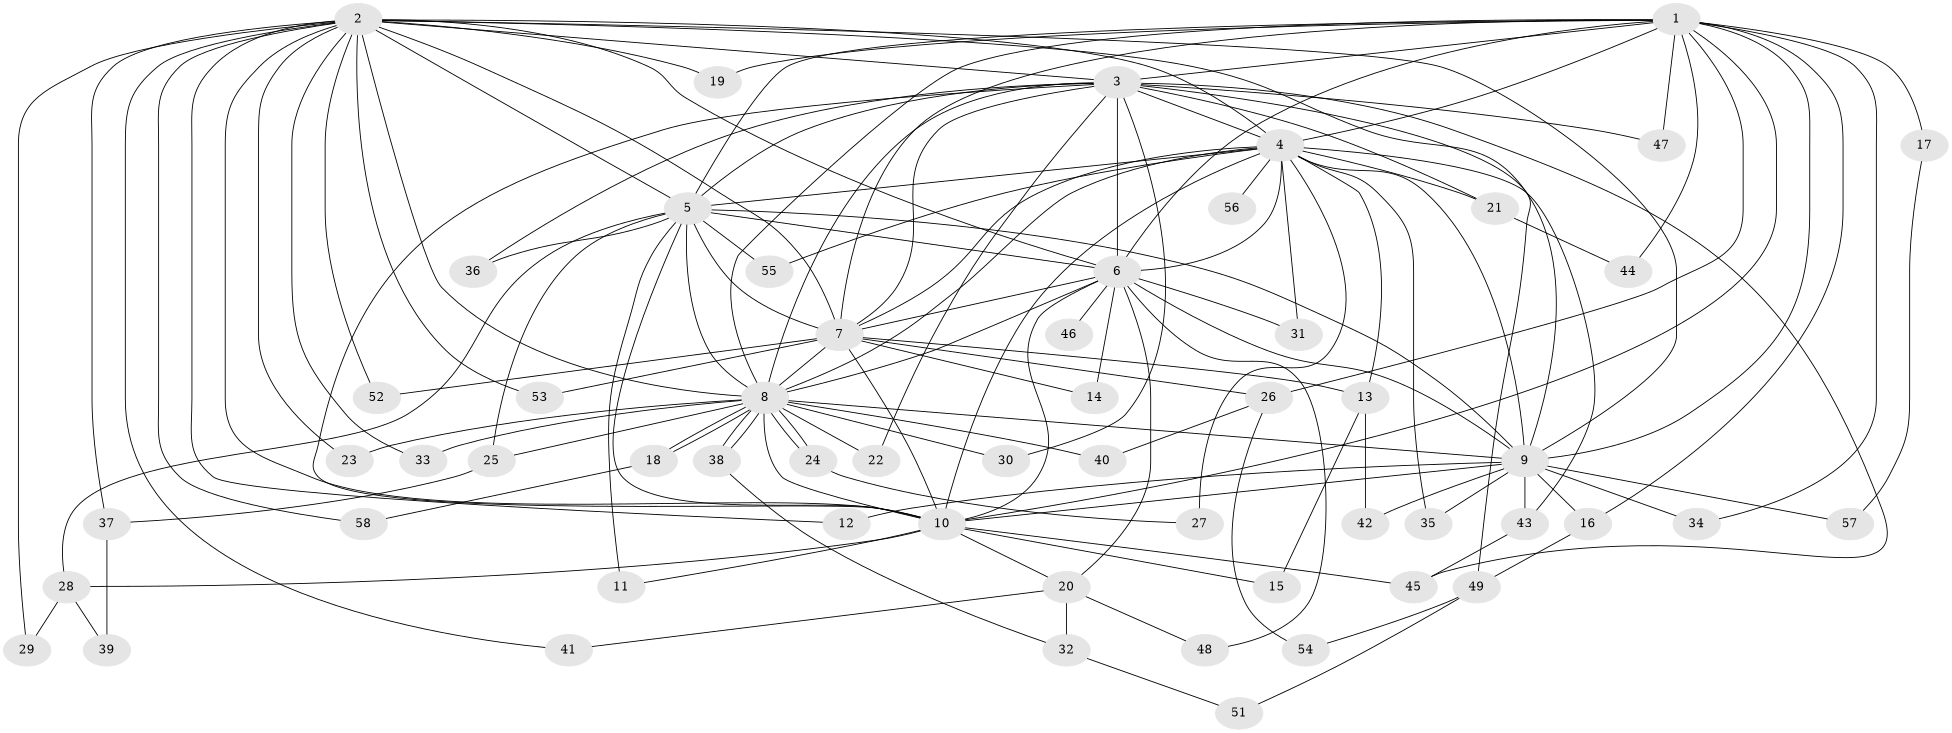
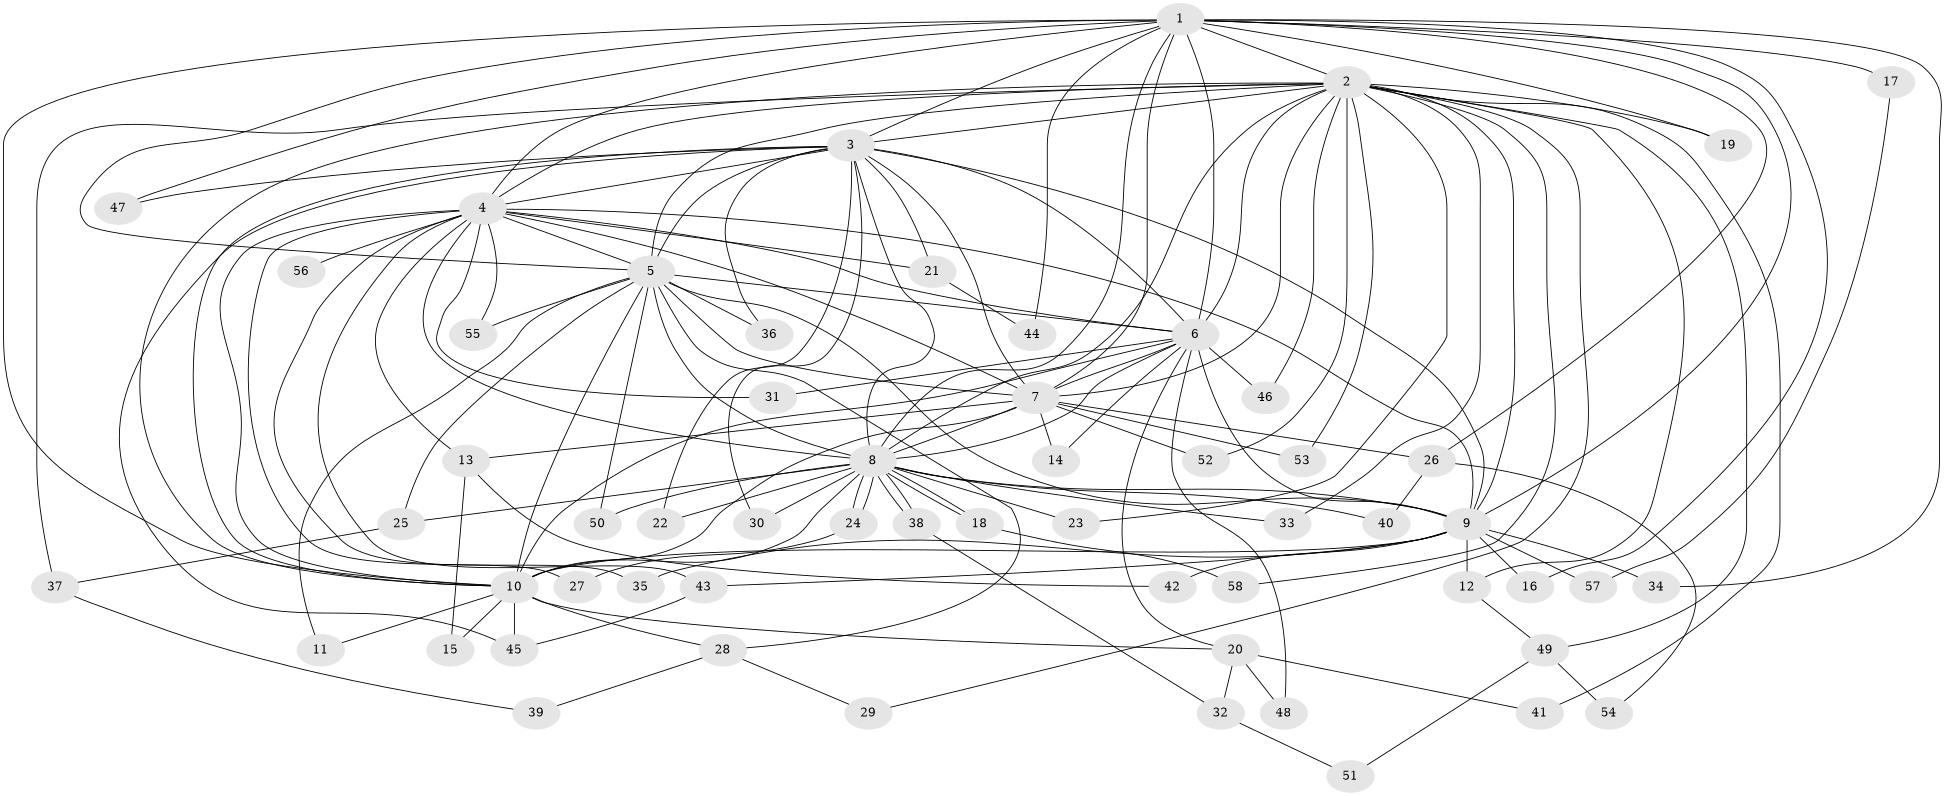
edge "1" -- "2": added
edge "2" -- "46": added
node "50": added
edge "16" -- "49": now "12" -- "49"
